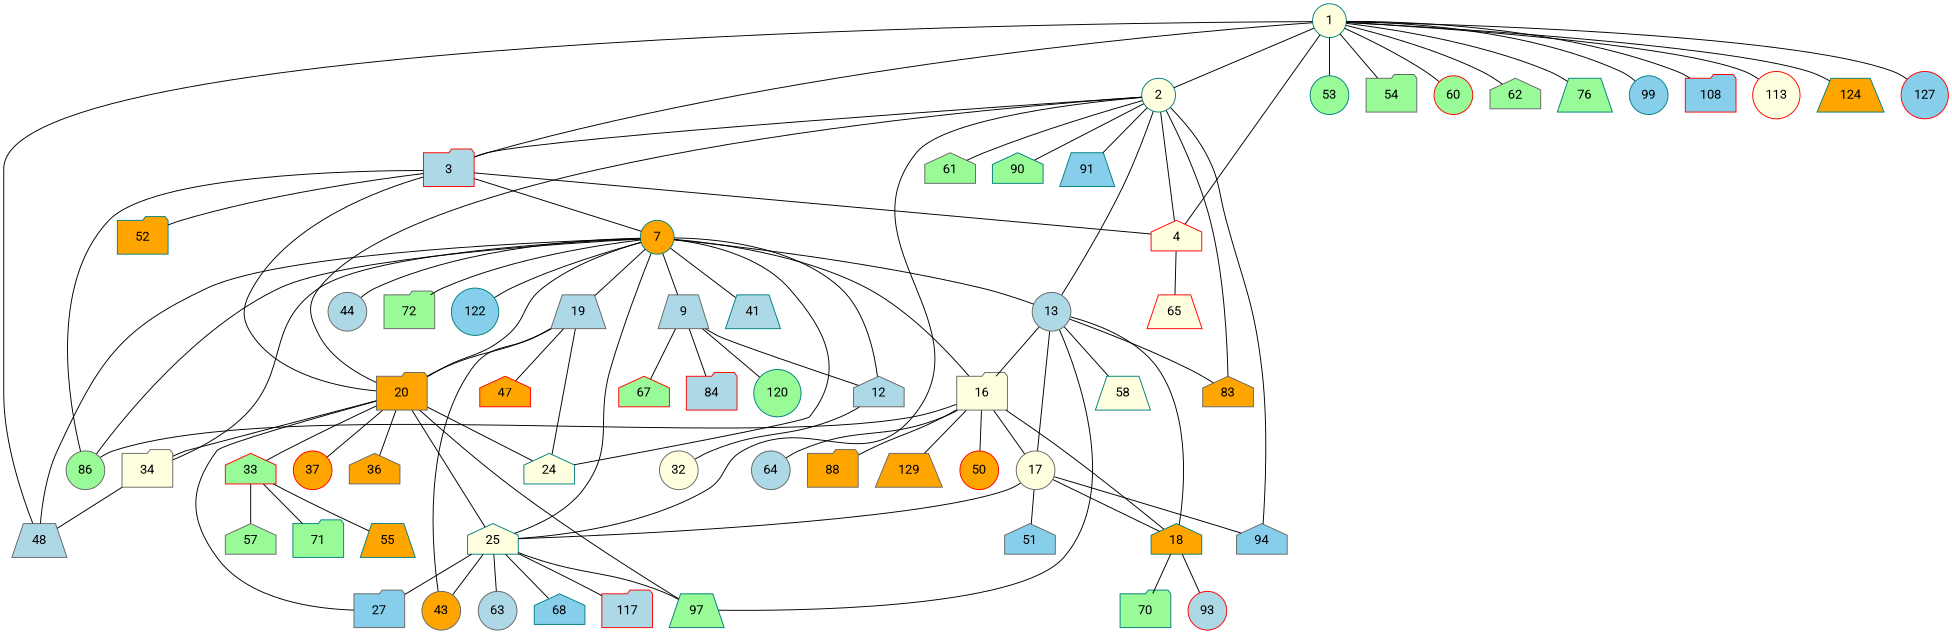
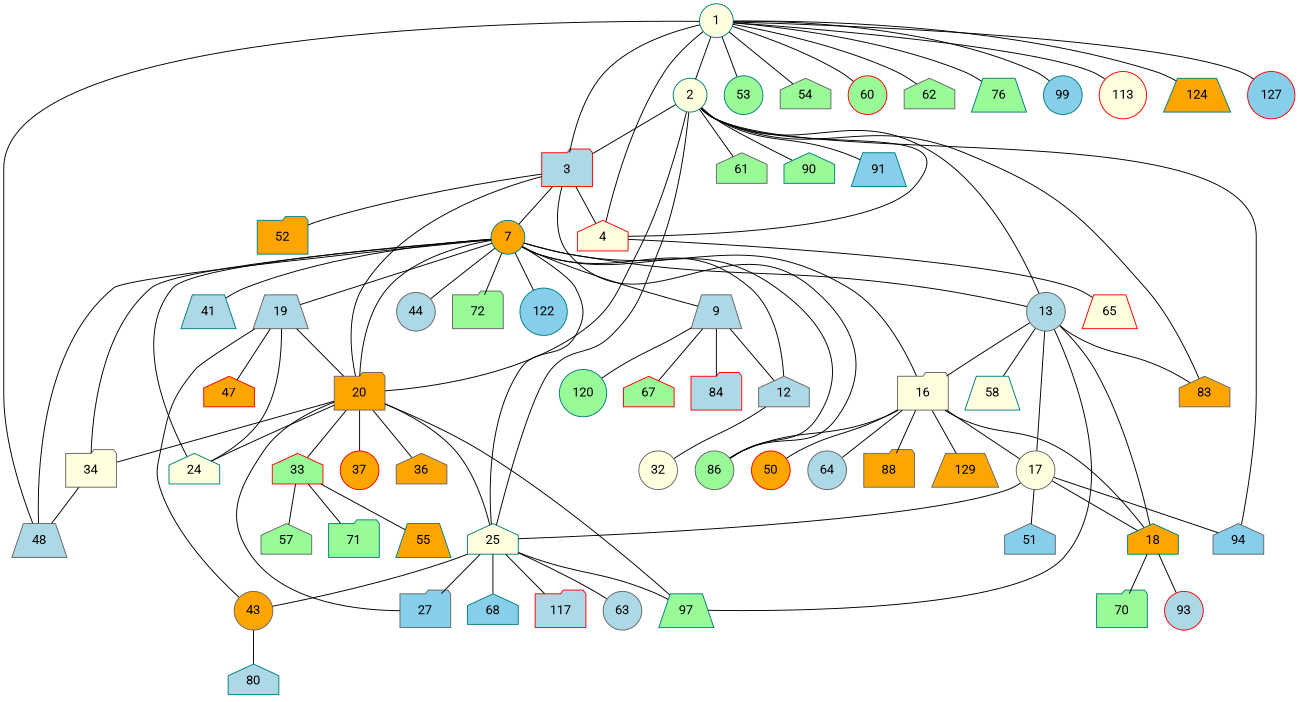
node "54": shape folder -> house
node "108": removed
node "80": added
